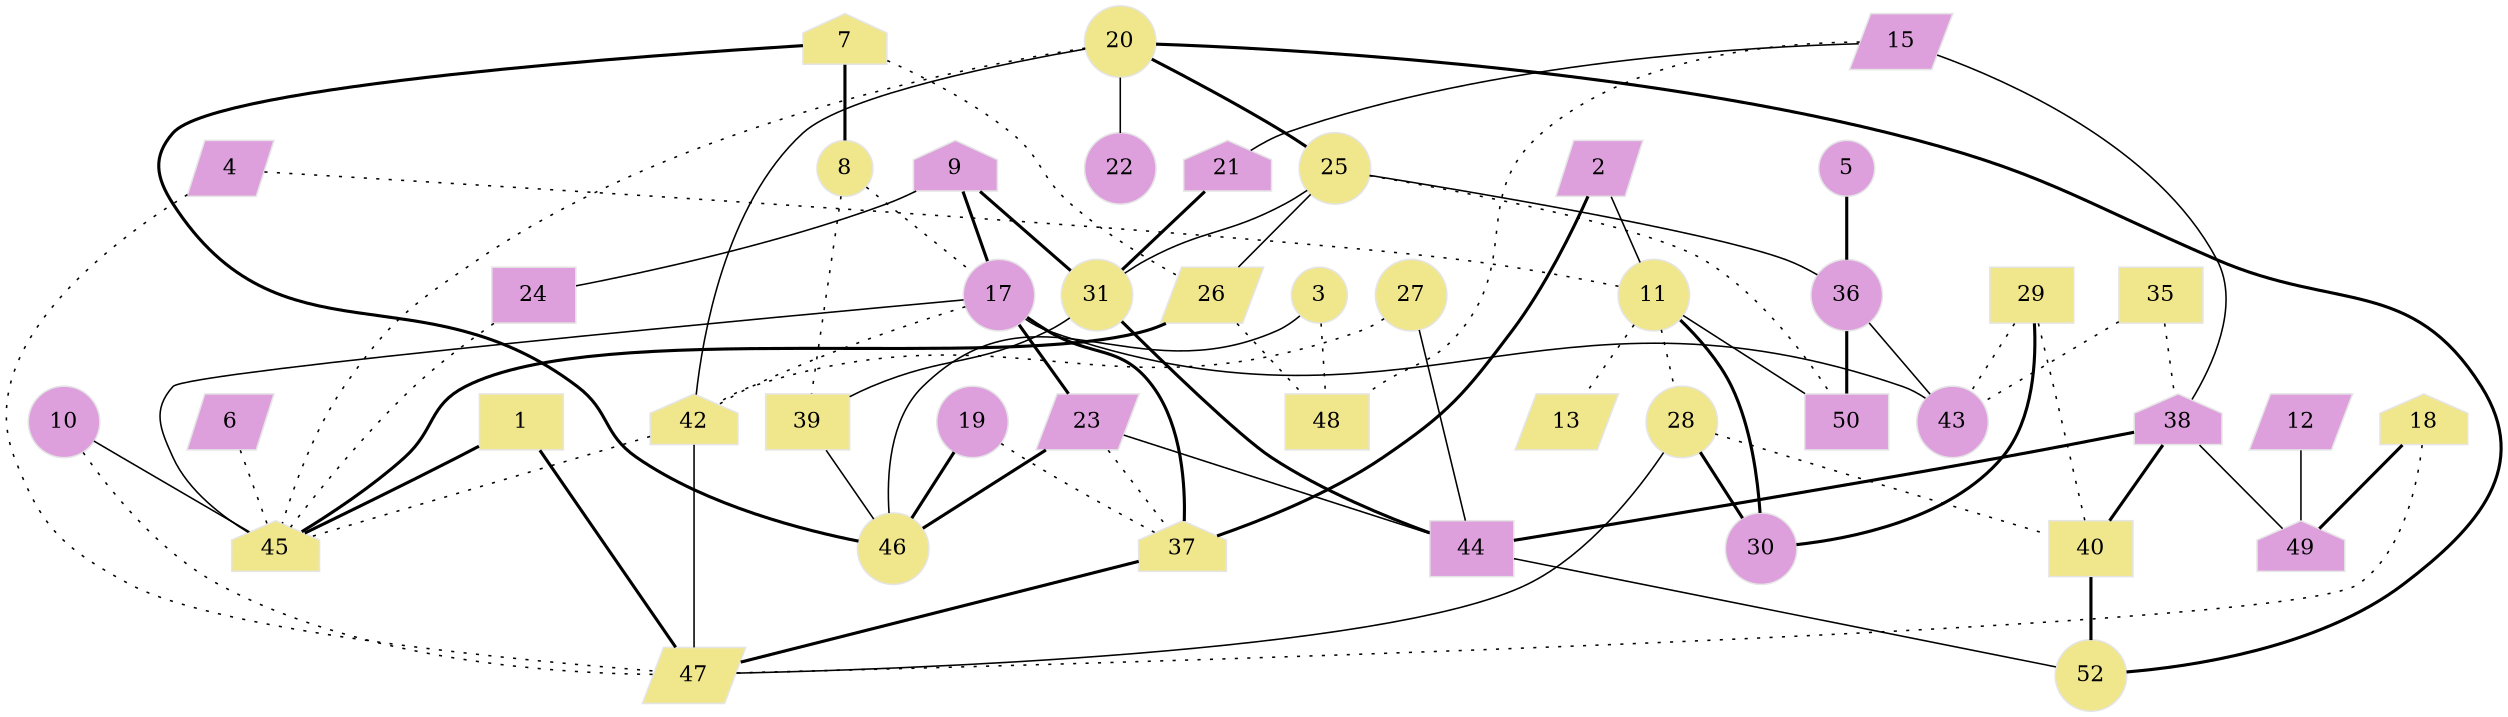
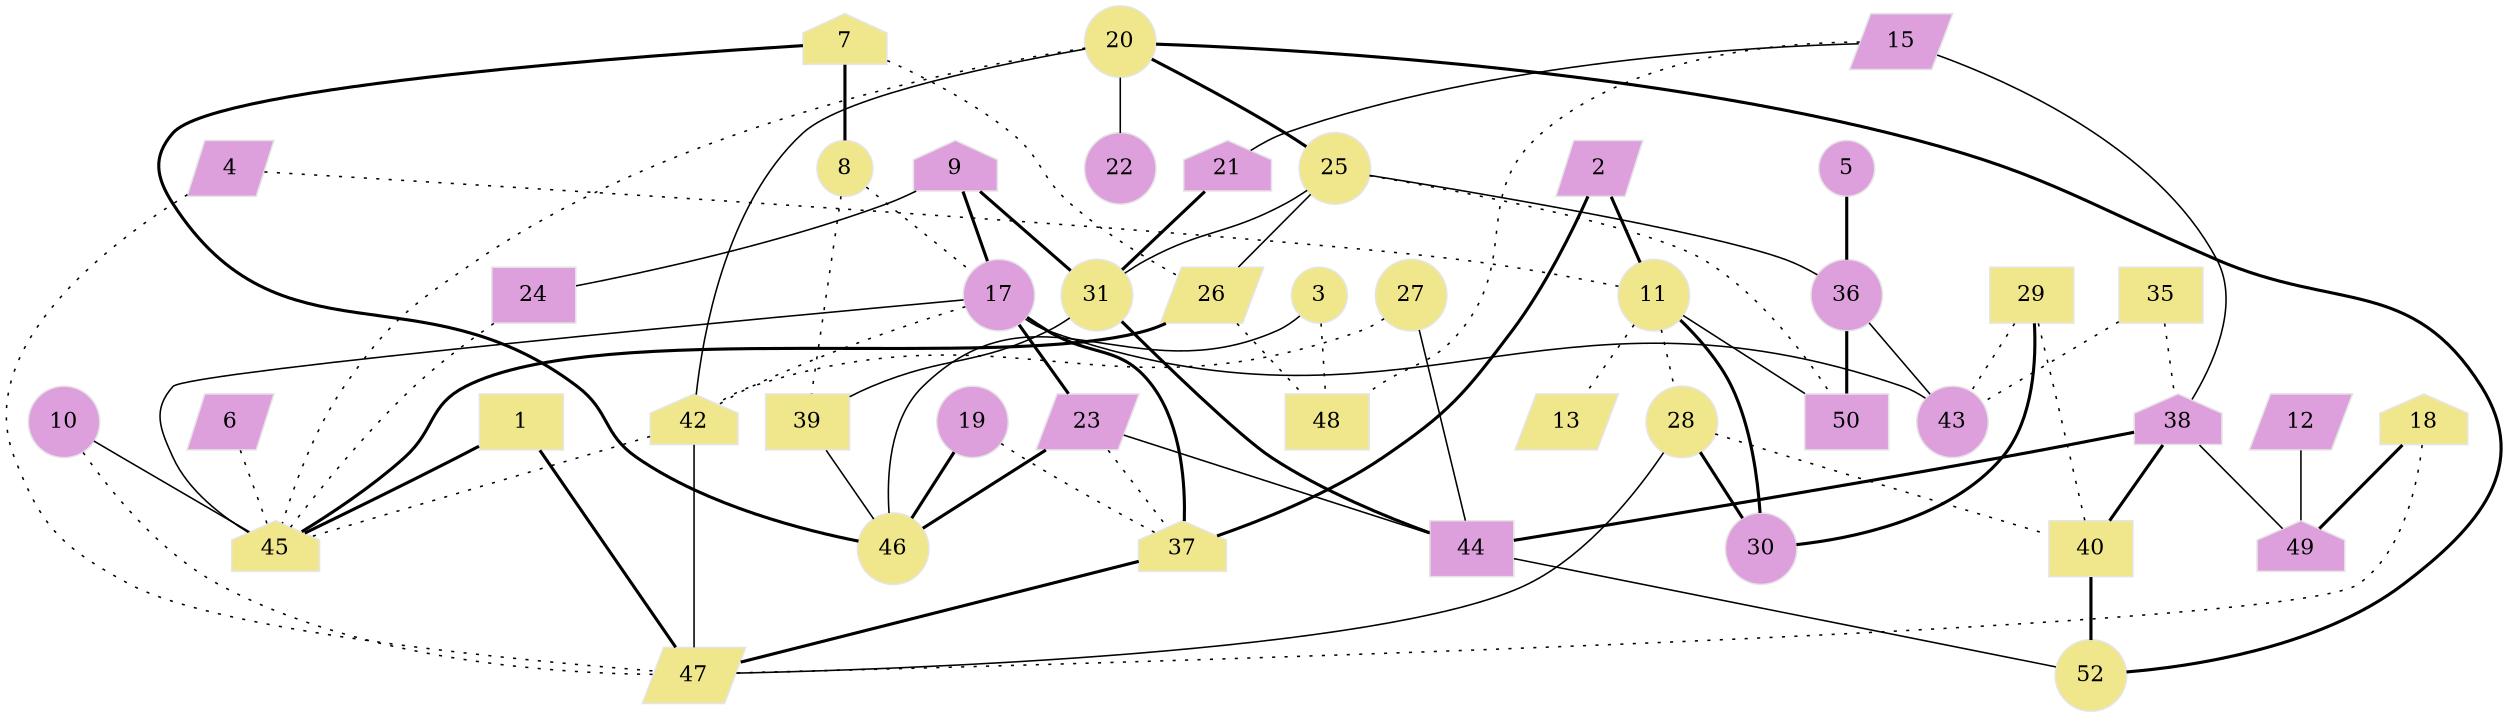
edge "2" -- "11": style solid -> bold
